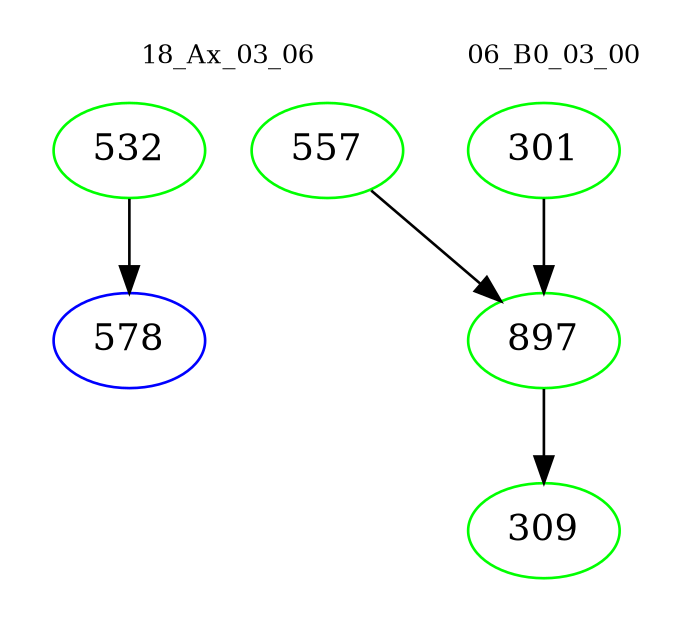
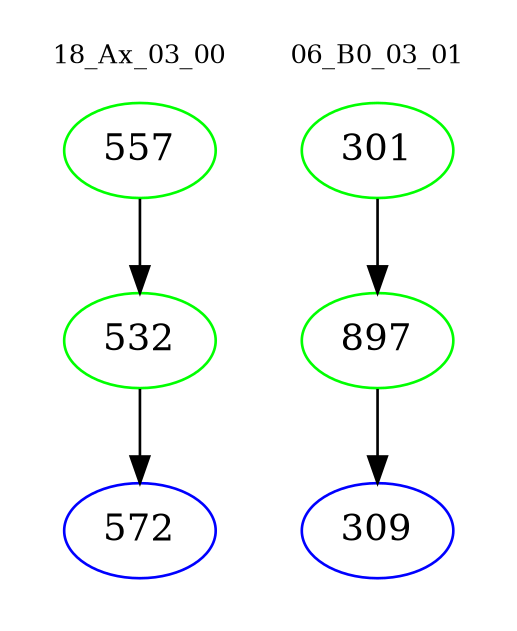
cluster "18_Ax_03_06": label "18_Ax_03_06" -> "18_Ax_03_00"
cluster "06_B0_03_00": label "06_B0_03_00" -> "06_B0_03_01"
edge "557" -> "897": now "557" -> "532"
node "578": label "578" -> "572"
node "309": color green -> blue
